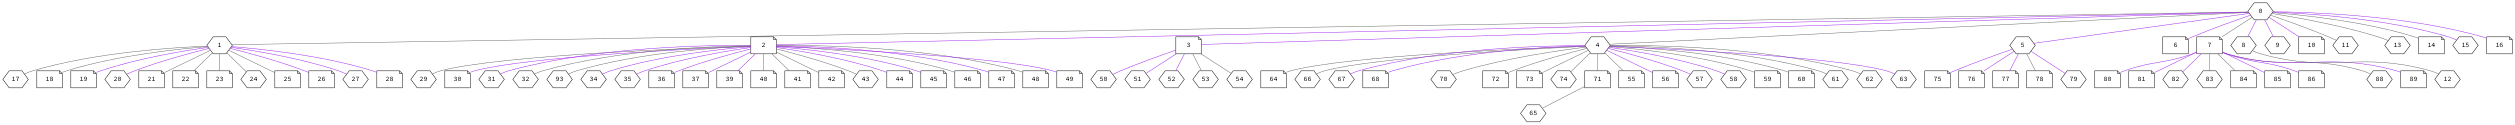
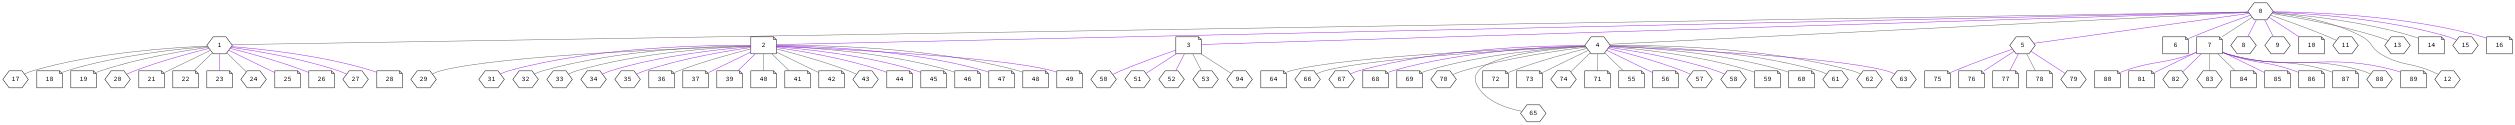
edge "1" -- "19": color purple -> gray40
edge "2" -- "36": color purple -> gray40
edge "1" -- "25": color gray40 -> purple
edge "8" -- "12": now "0" -- "12"
node "30": removed
node "93": label "93" -> "33"
node "54": label "54" -> "94"
node "69": added
node "87": added
edge "71" -- "65": now "4" -- "65"
